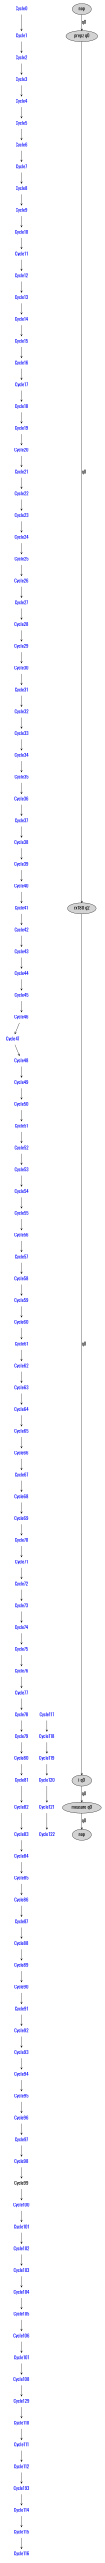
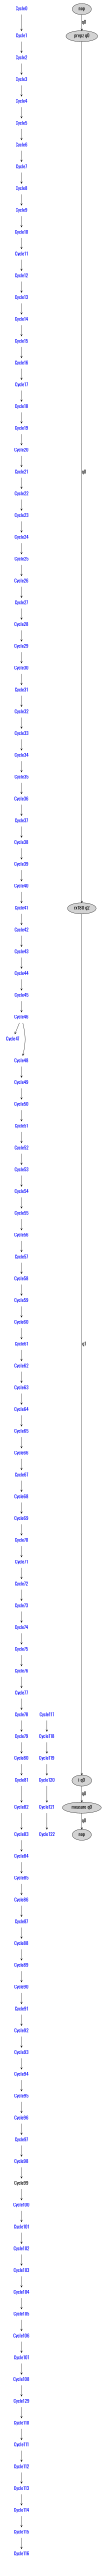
edge "Cycle47" -> "Cycle48": now "Cycle46" -> "Cycle48"
edge "rx180 q2" -> "i q0": label "q0" -> "q1"
node "Cycle193": label "Cycle193" -> "Cycle113"
